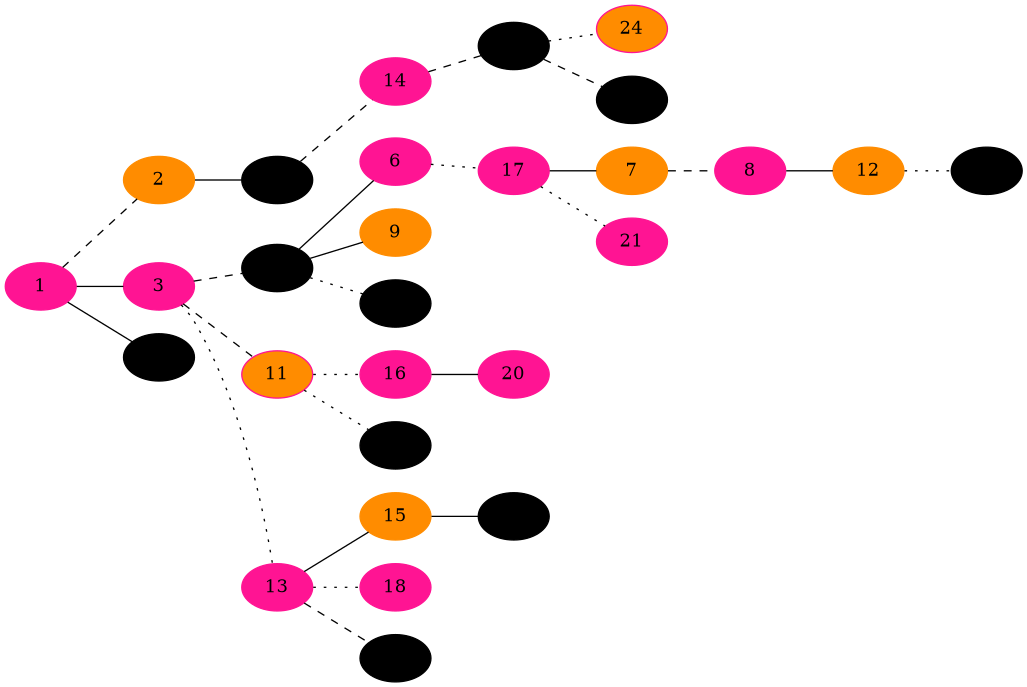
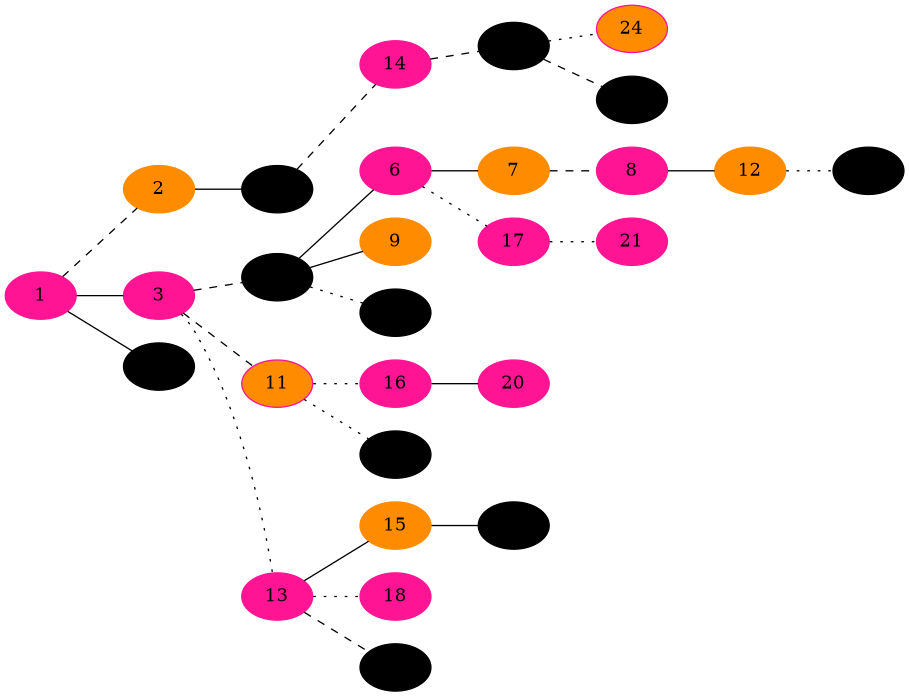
edge "17" -- "7": now "6" -- "7"
